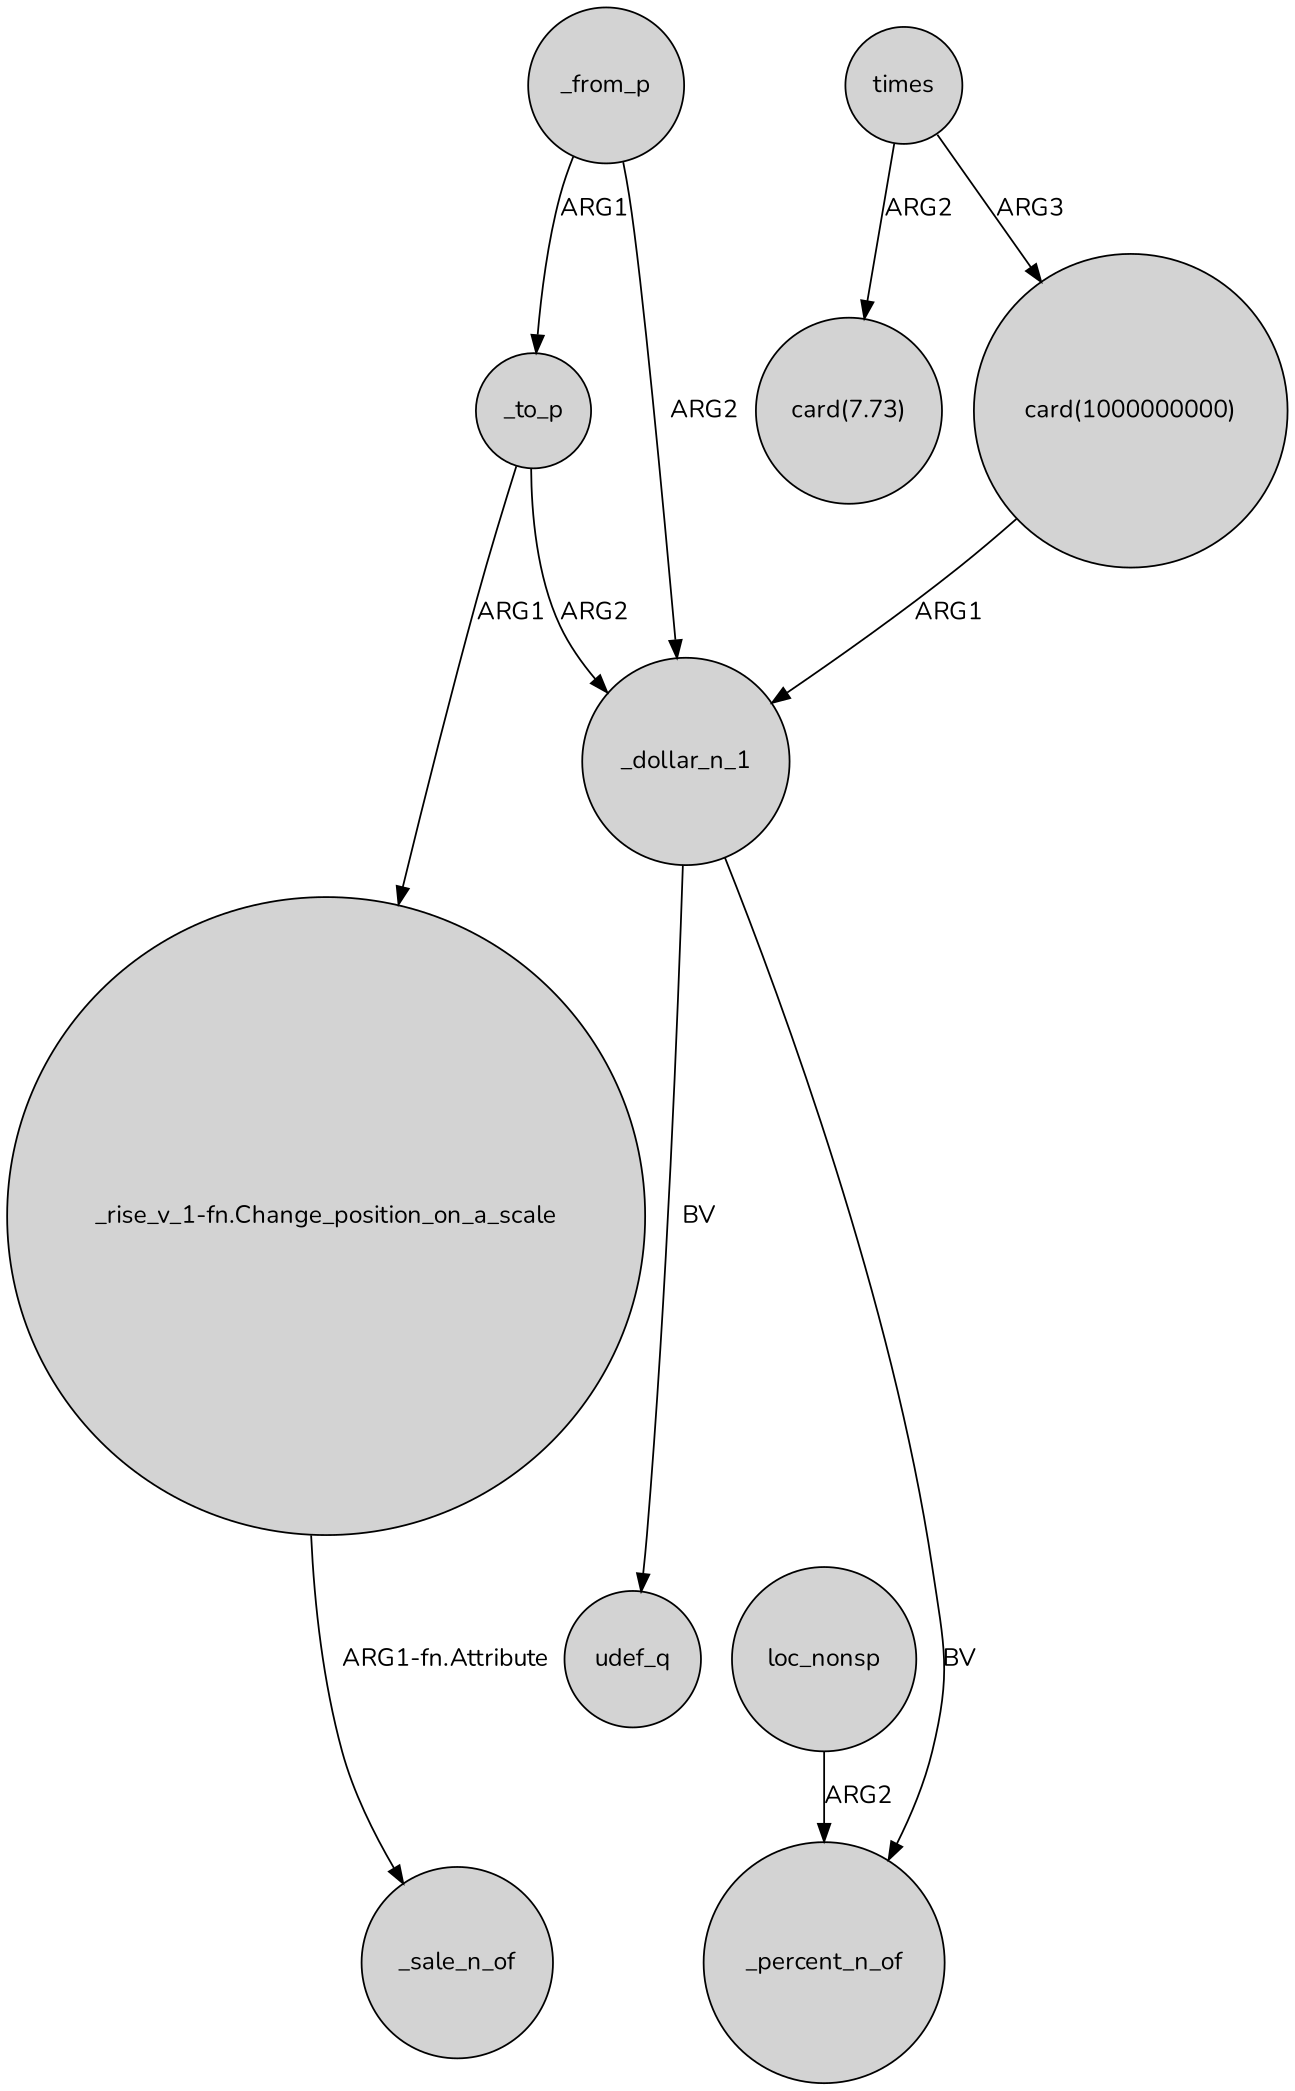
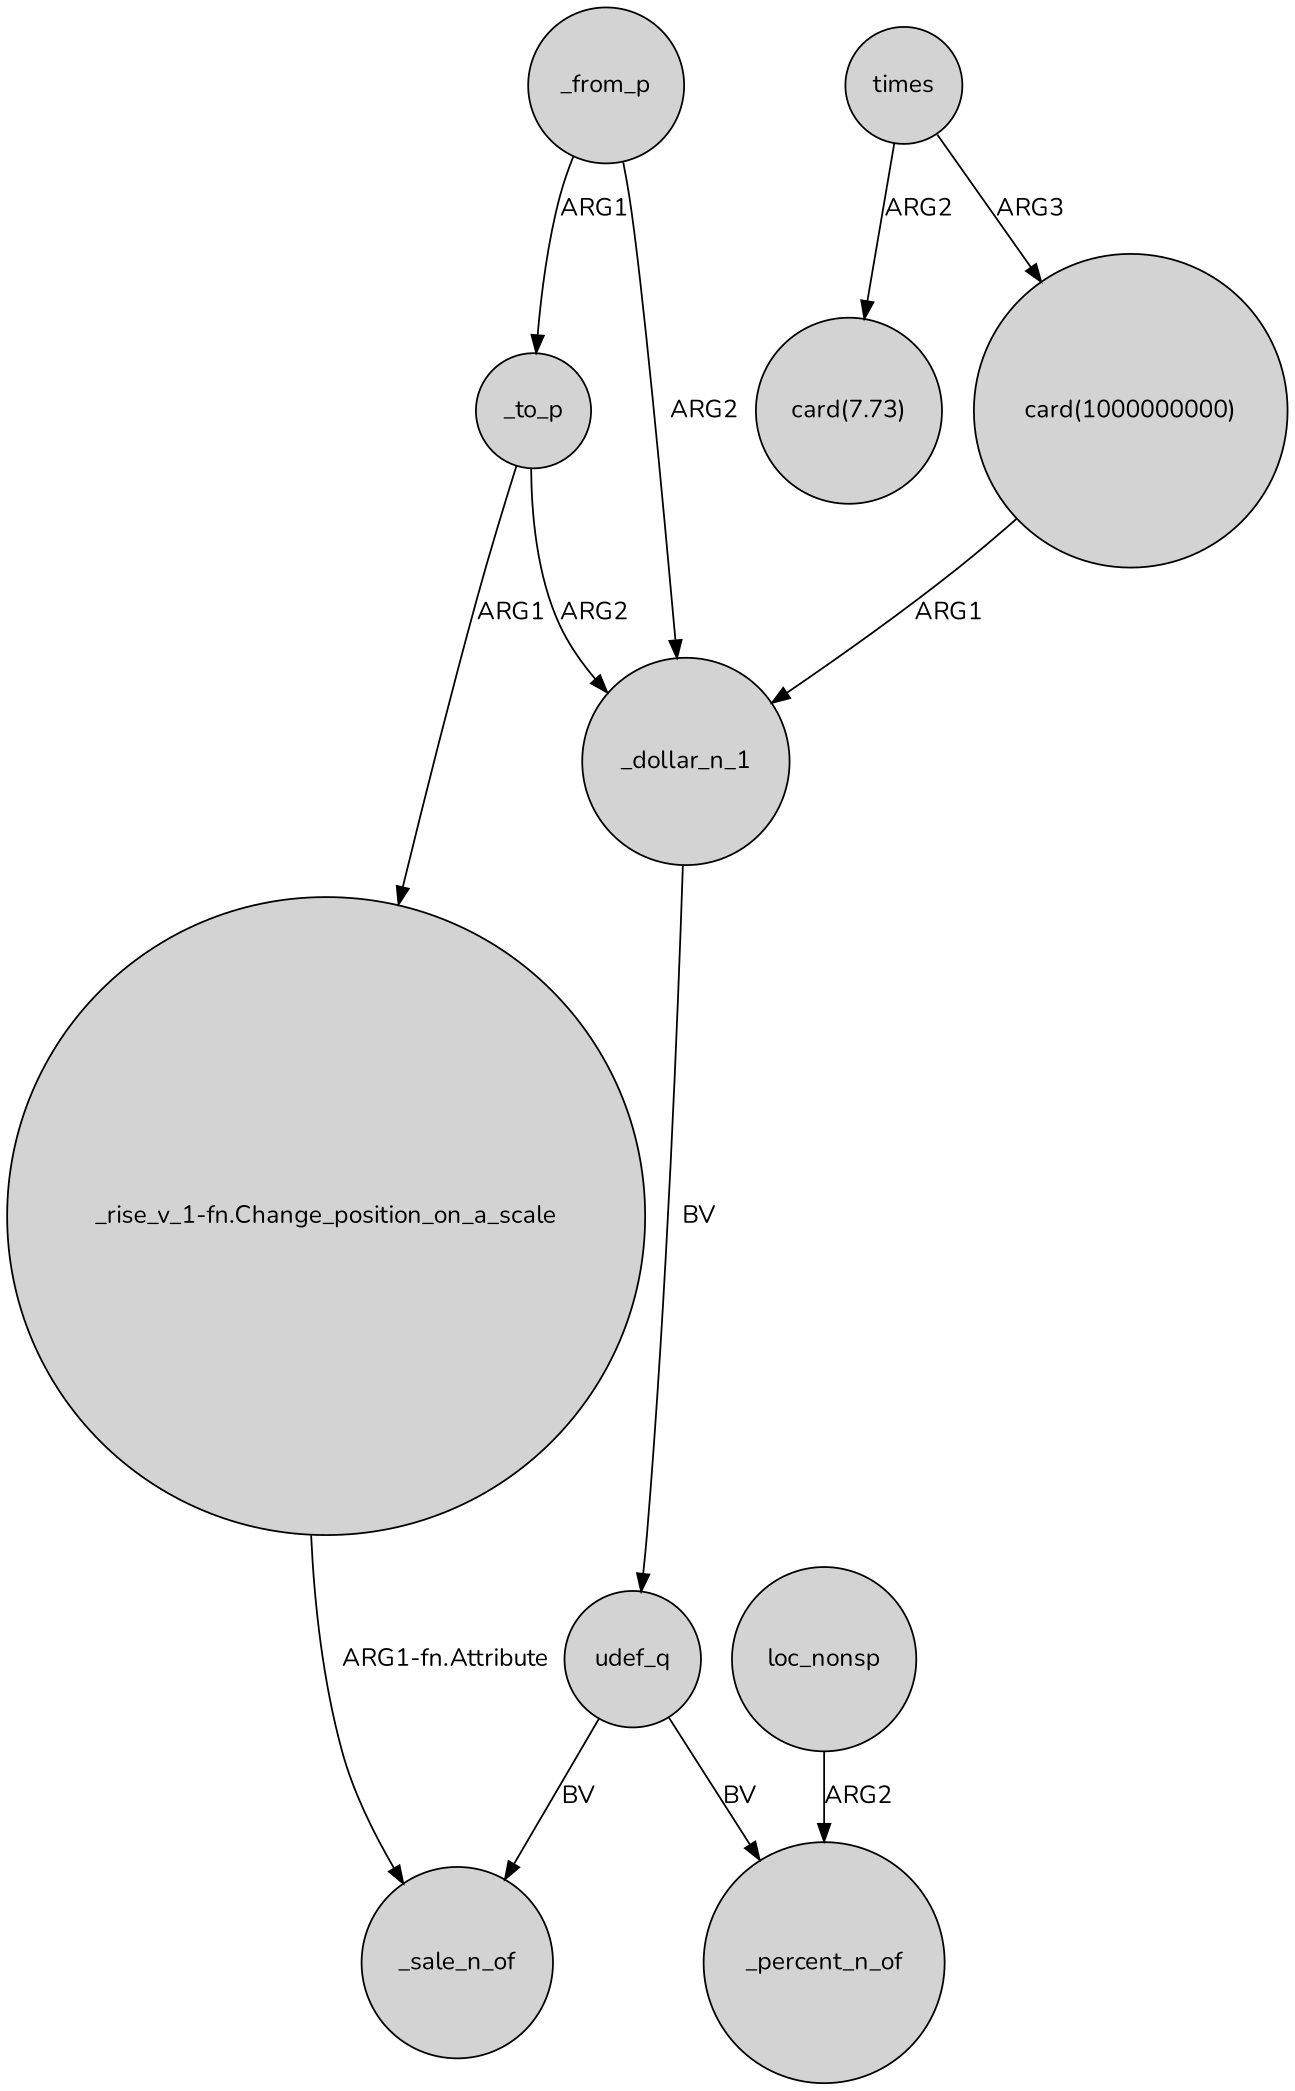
edge "_dollar_n_1" -> "_percent_n_of": now "udef_q" -> "_percent_n_of"
edge "udef_q" -> "_sale_n_of": added, label "BV"
